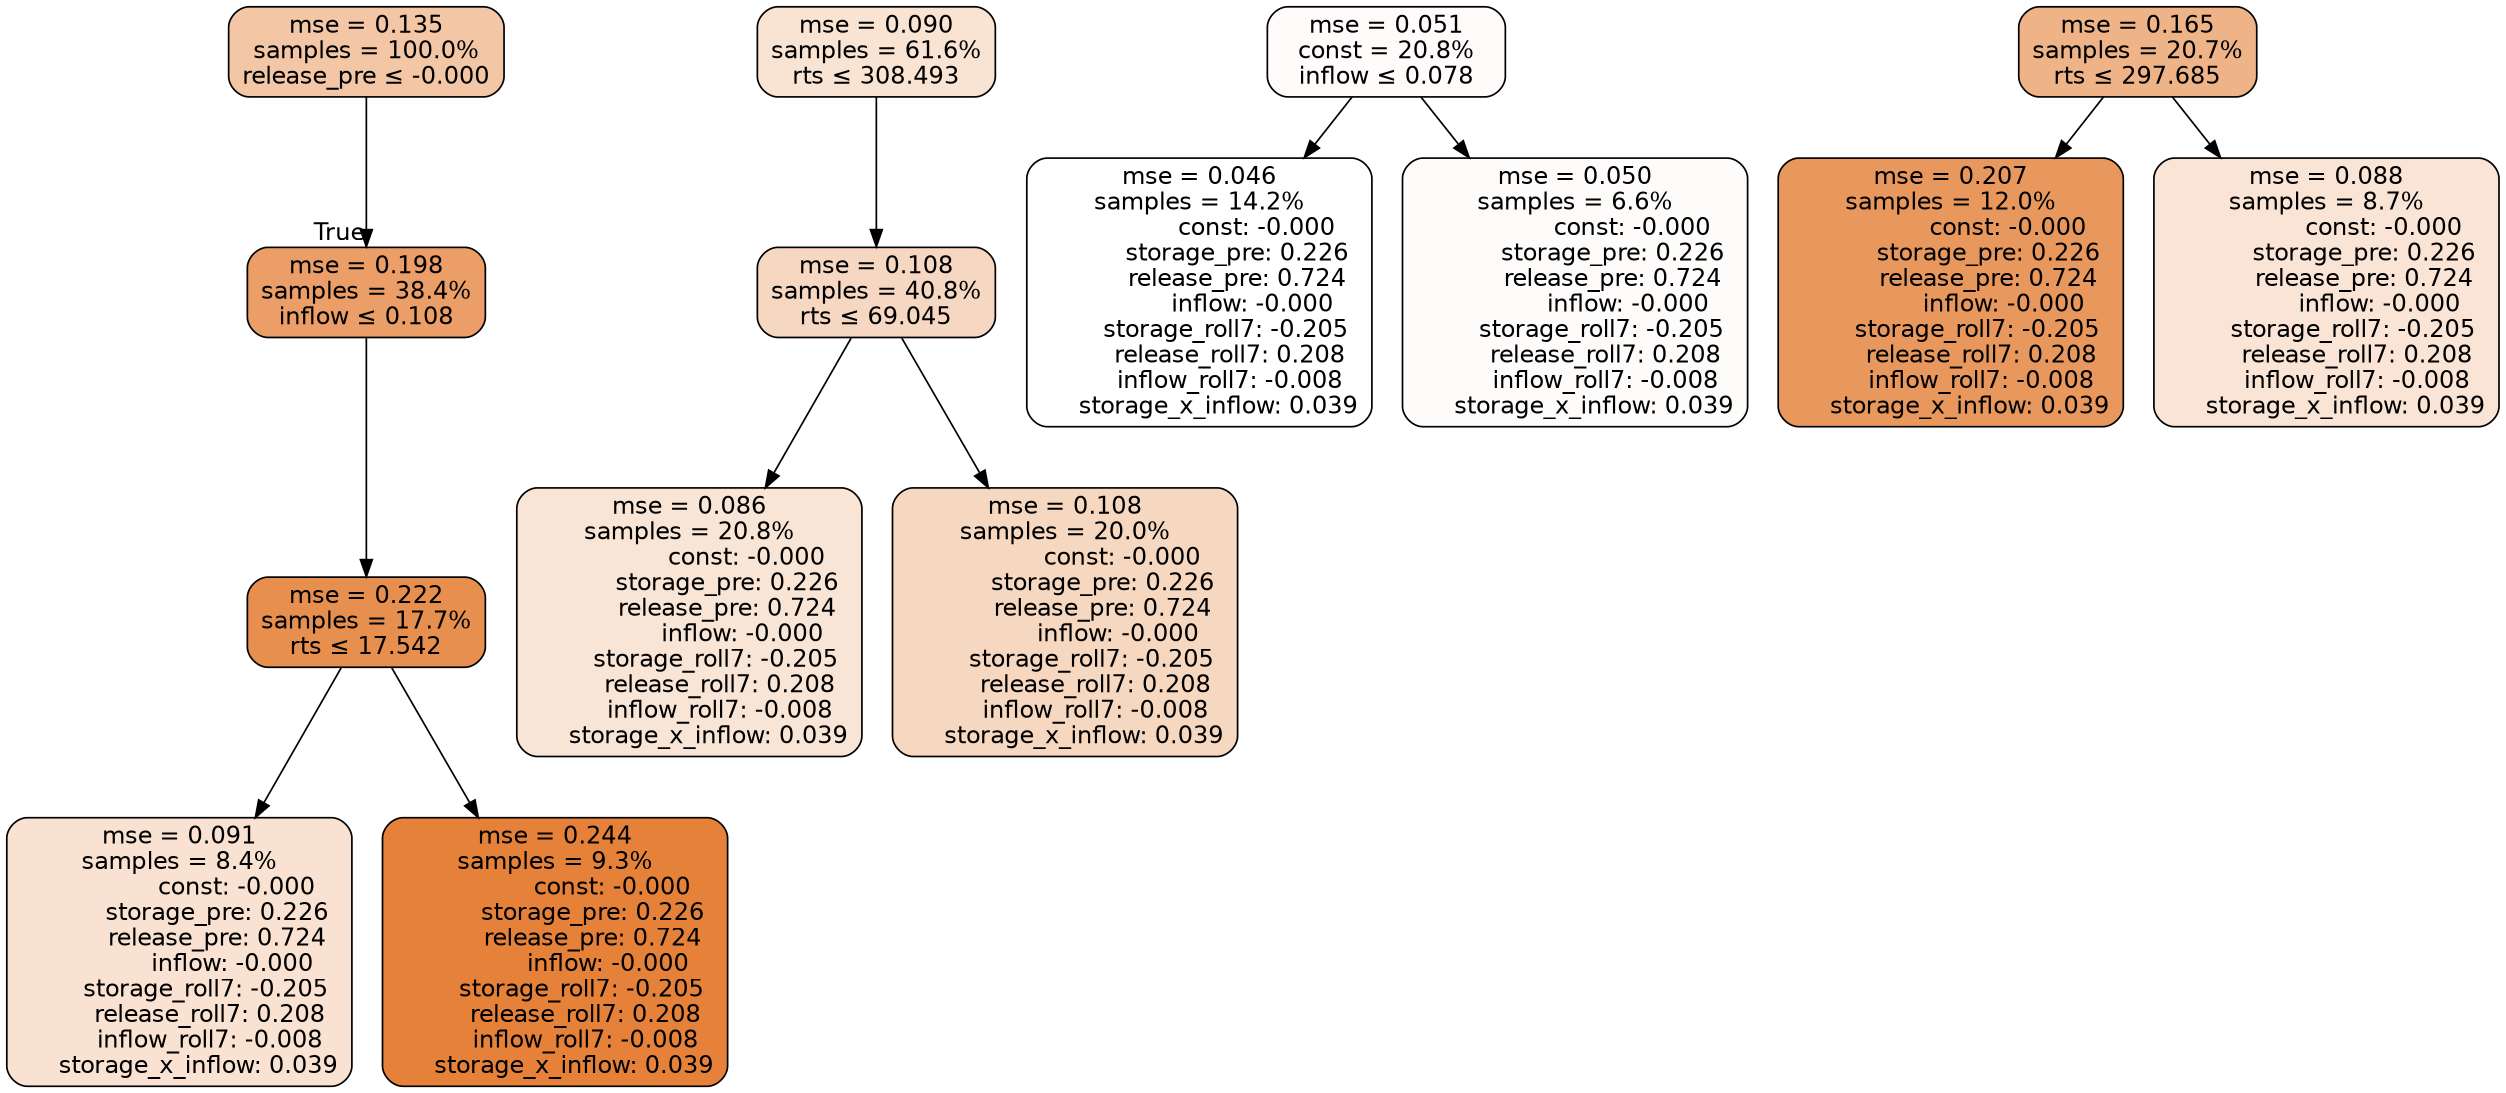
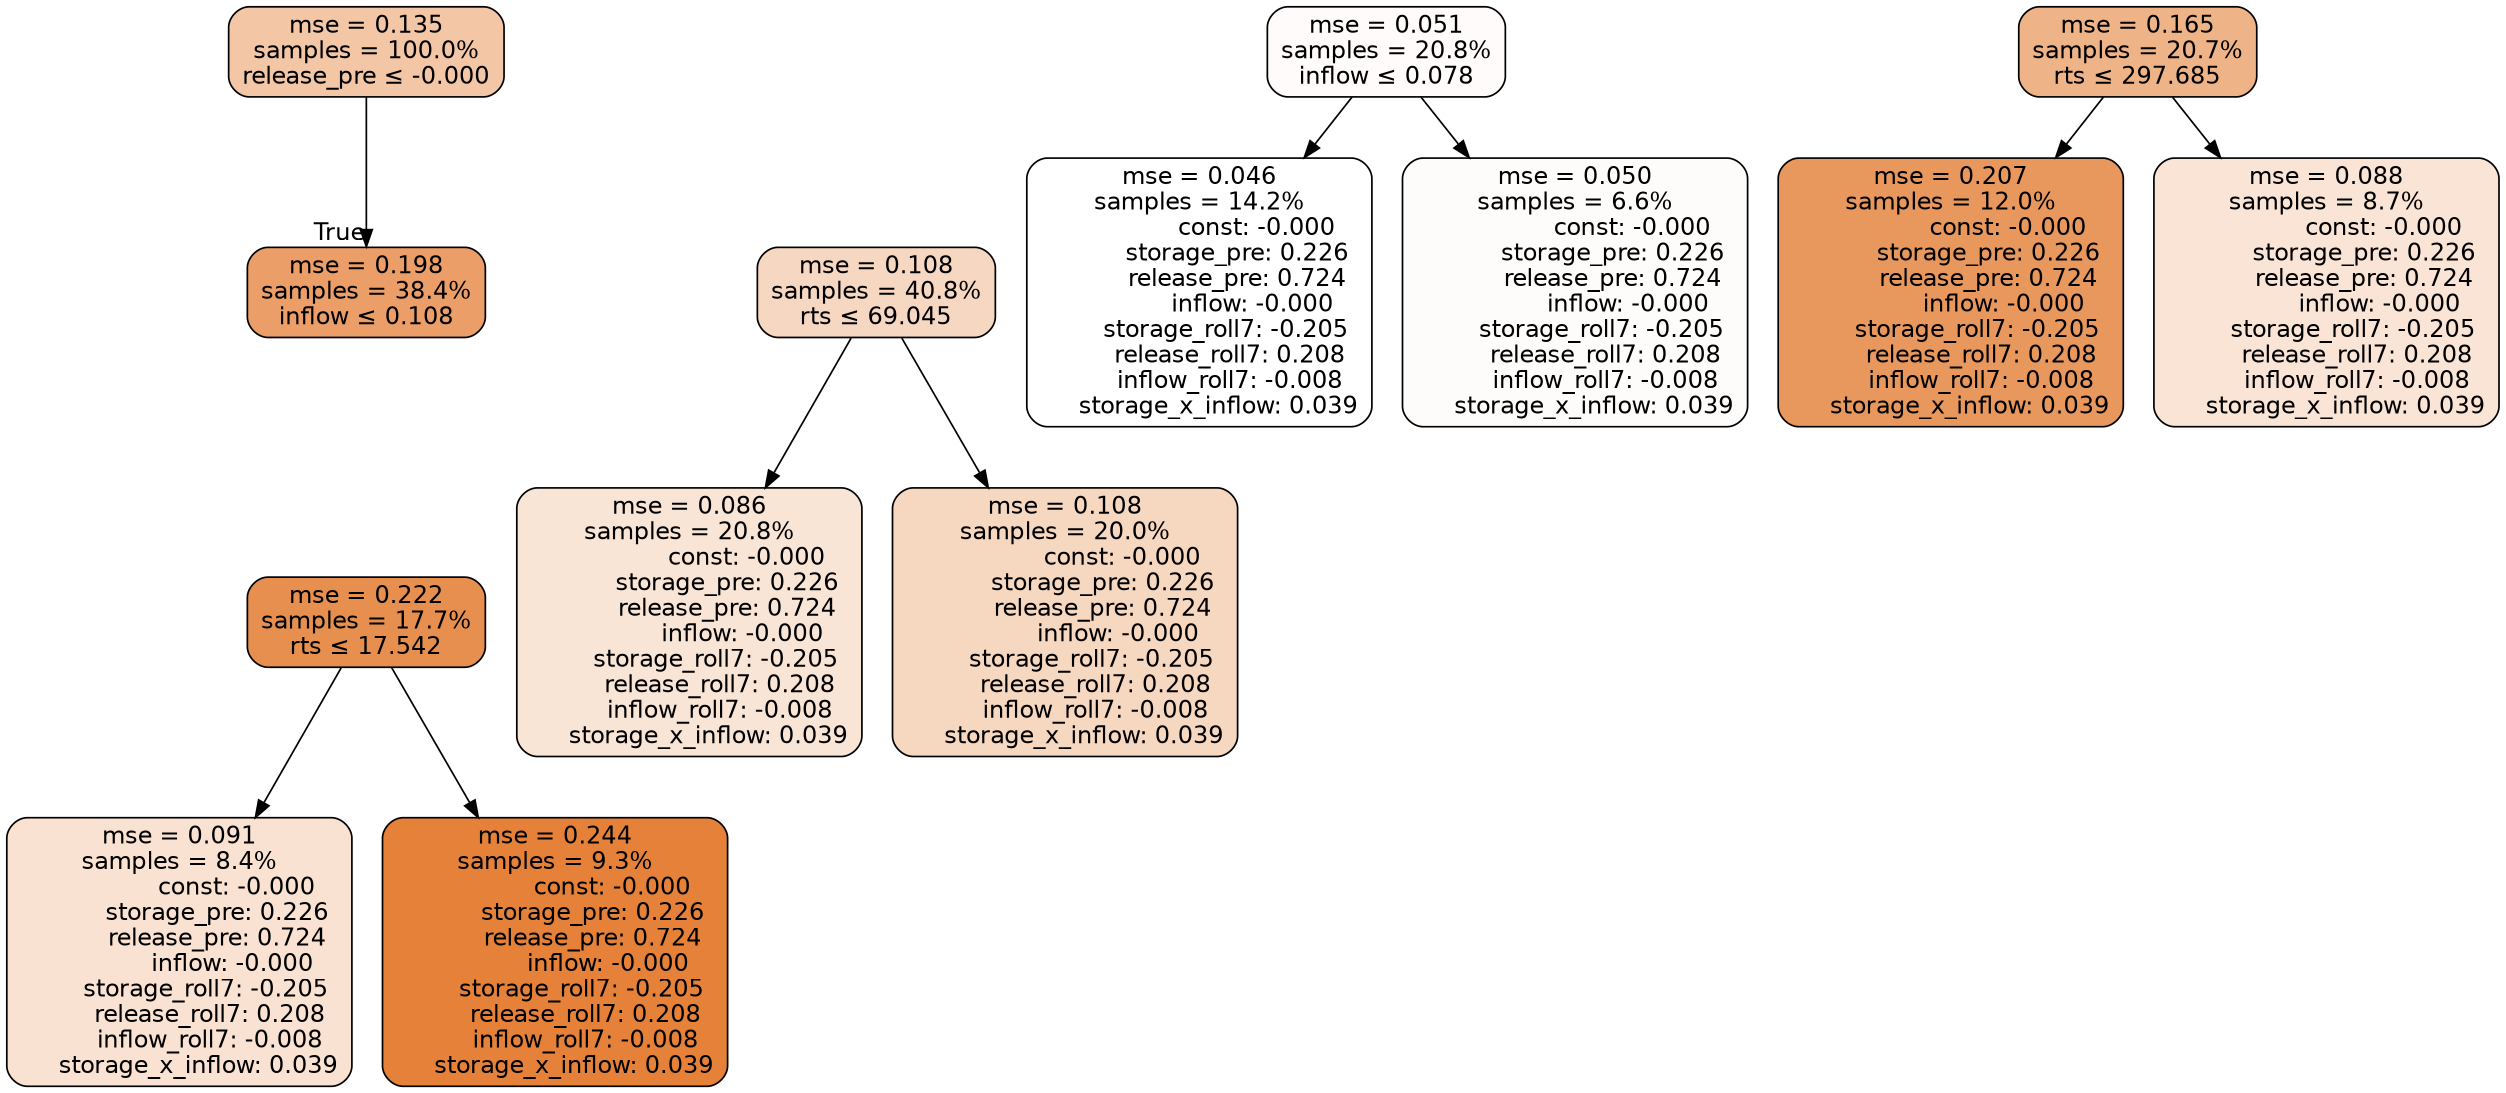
node "mse = 0.090 samples = 61.6% rts ≤ 308.493": removed
node "mse = 0.051 const = 20.8% inflow ≤ 0.078": label "mse = 0.051 const = 20.8% inflow ≤ 0.078" -> "mse = 0.051 samples = 20.8% inflow ≤ 0.078"
edge "mse = 0.198 samples = 38.4% inflow ≤ 0.108" -> "mse = 0.222 samples = 17.7% rts ≤ 17.542": removed
